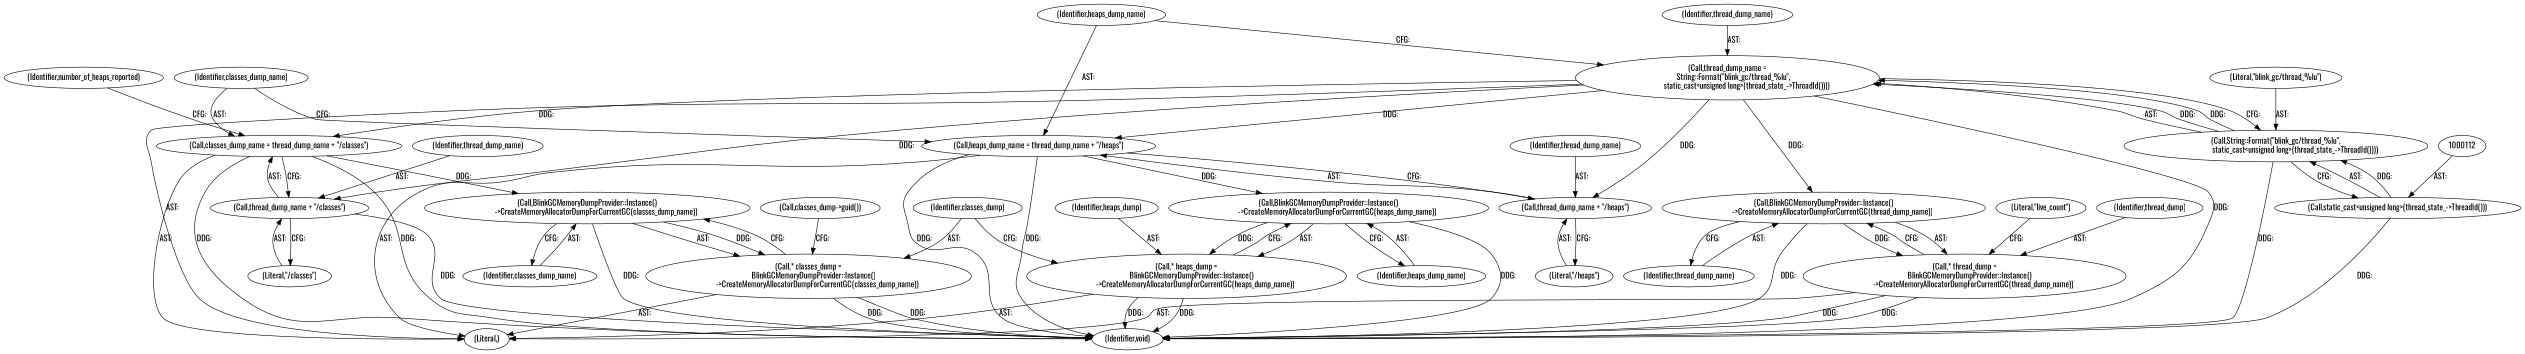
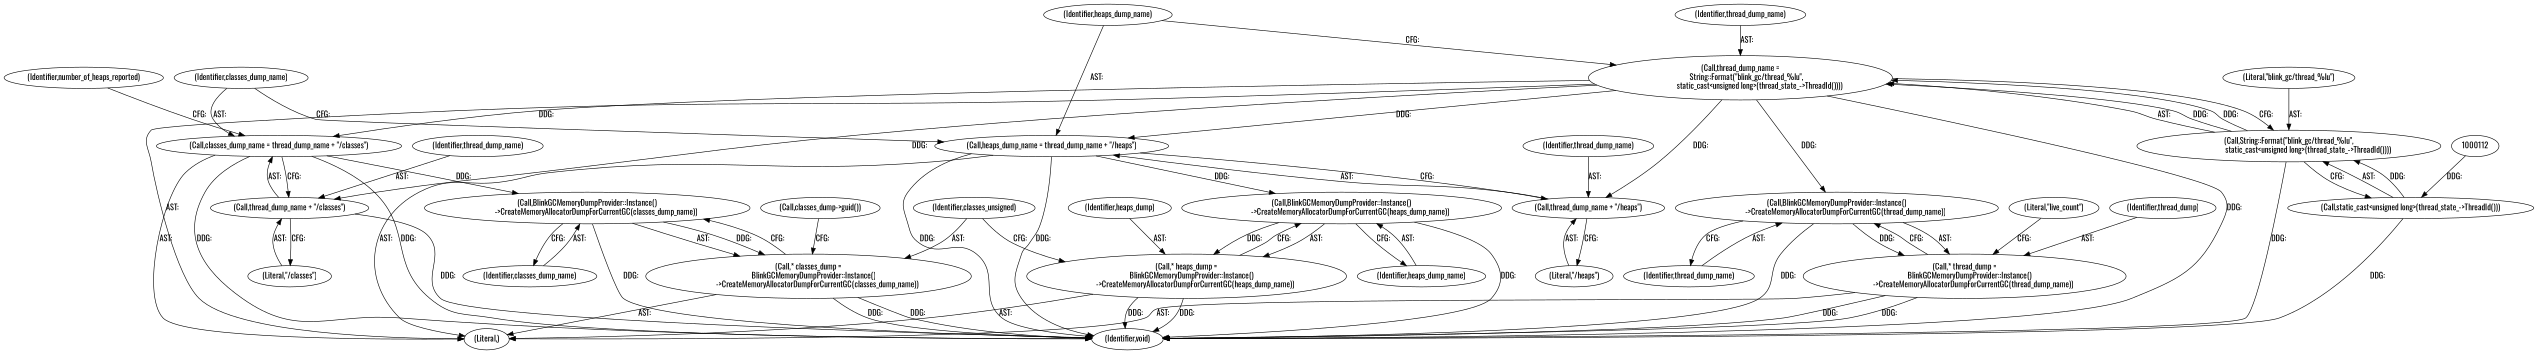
edge "1000112" -> "(Call,static_cast<unsigned long>(thread_state_->ThreadId()))": label "AST: " -> "DDG: "
node "(Identifier,classes_dump)": label "(Identifier,classes_dump)" -> "(Identifier,classes_unsigned)"
